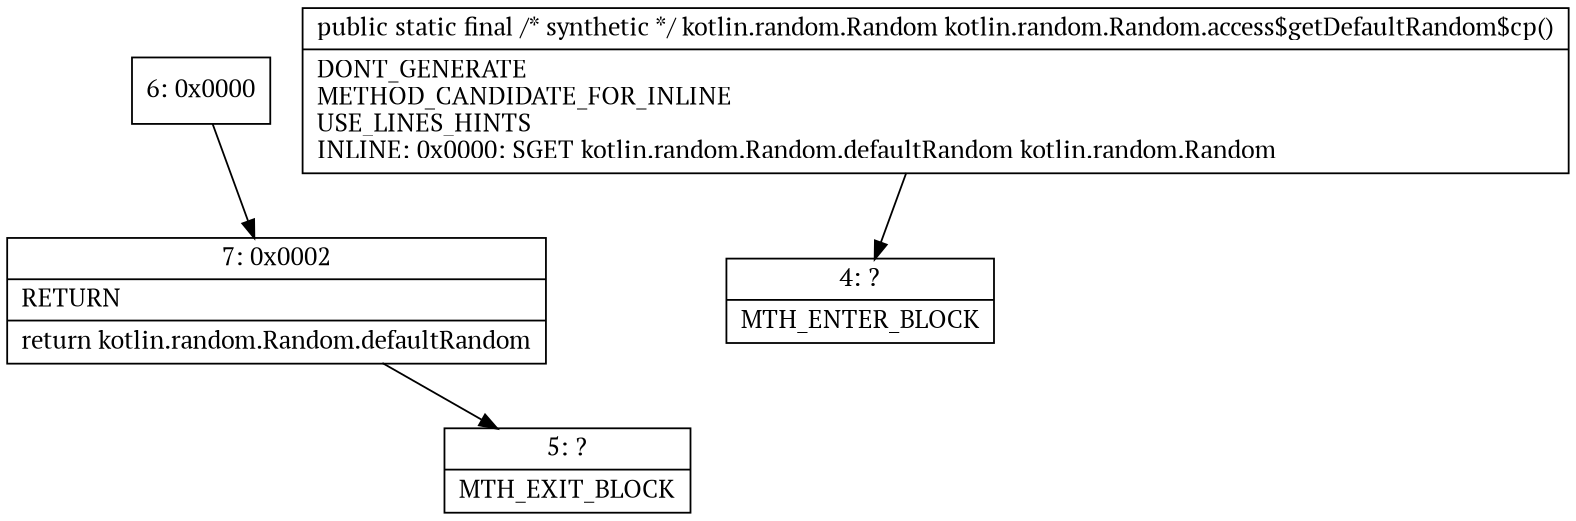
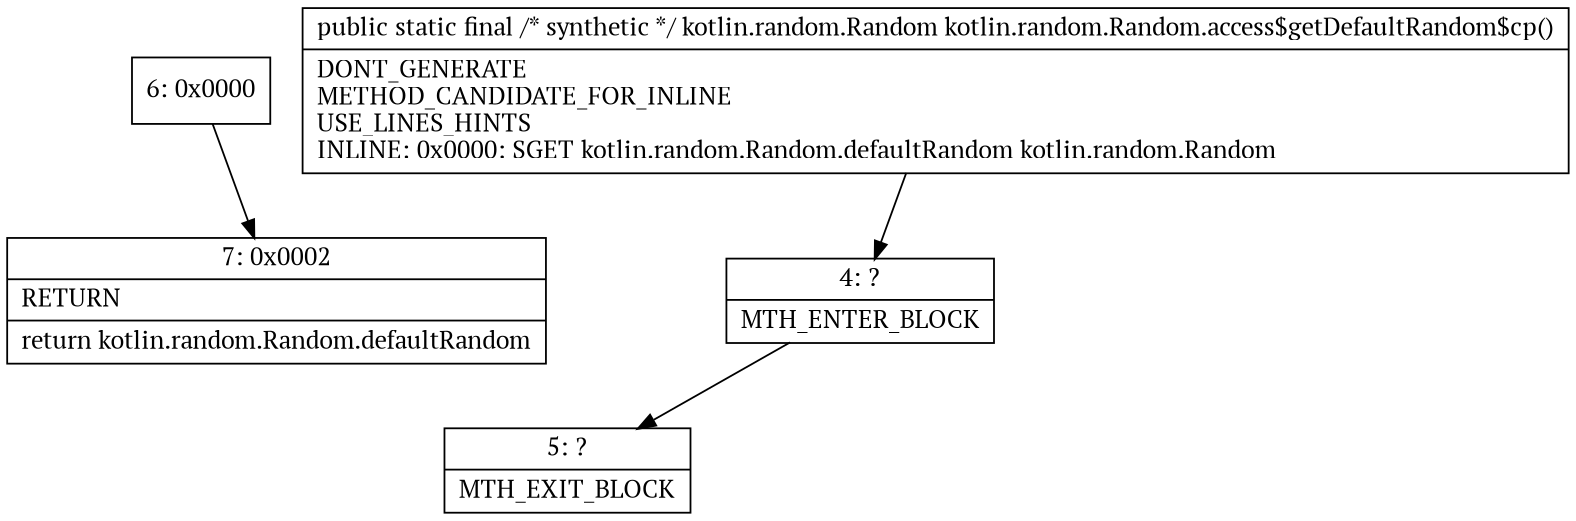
edge "7: 0x0002" -> "5: ?": now "4: ?" -> "5: ?"
